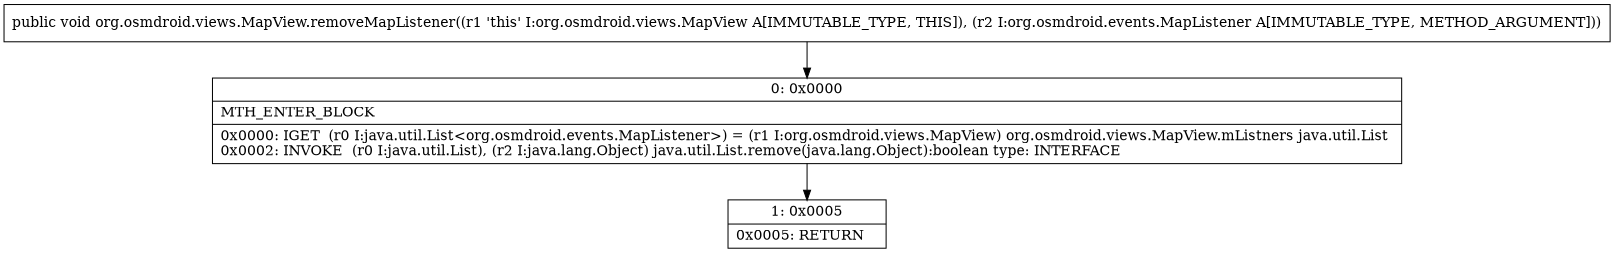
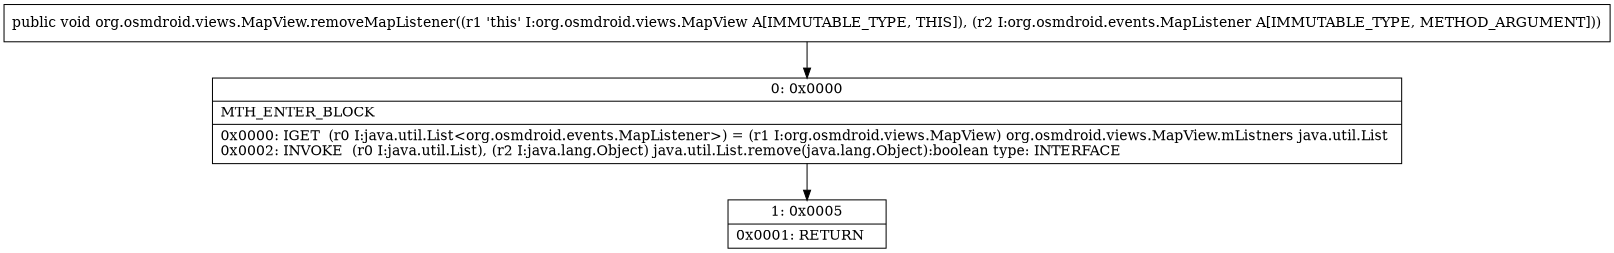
node "1: 0x0005": text "0x0005: RETURN" -> "0x0001: RETURN"
